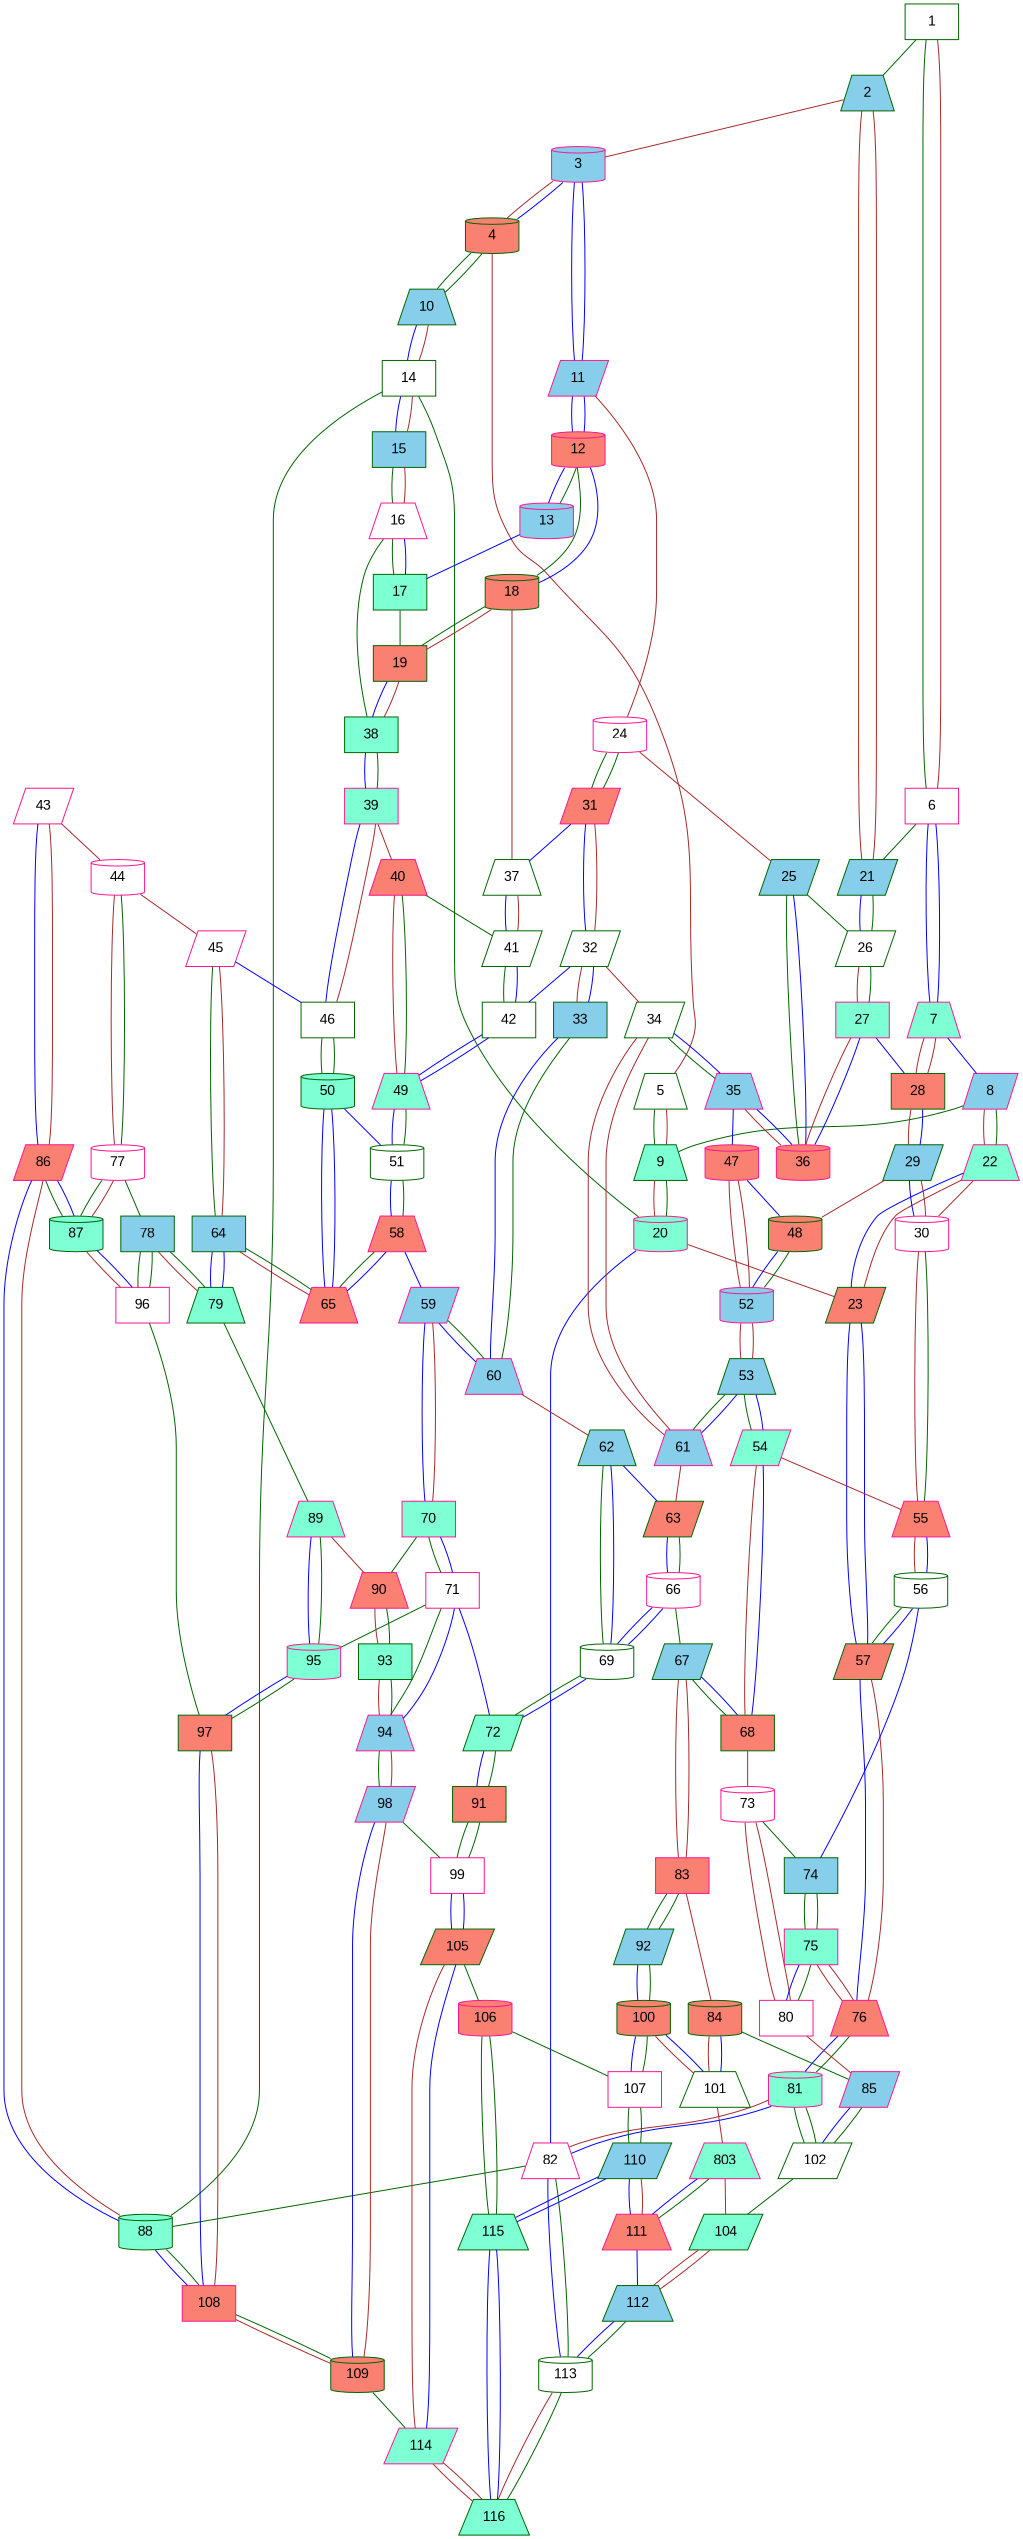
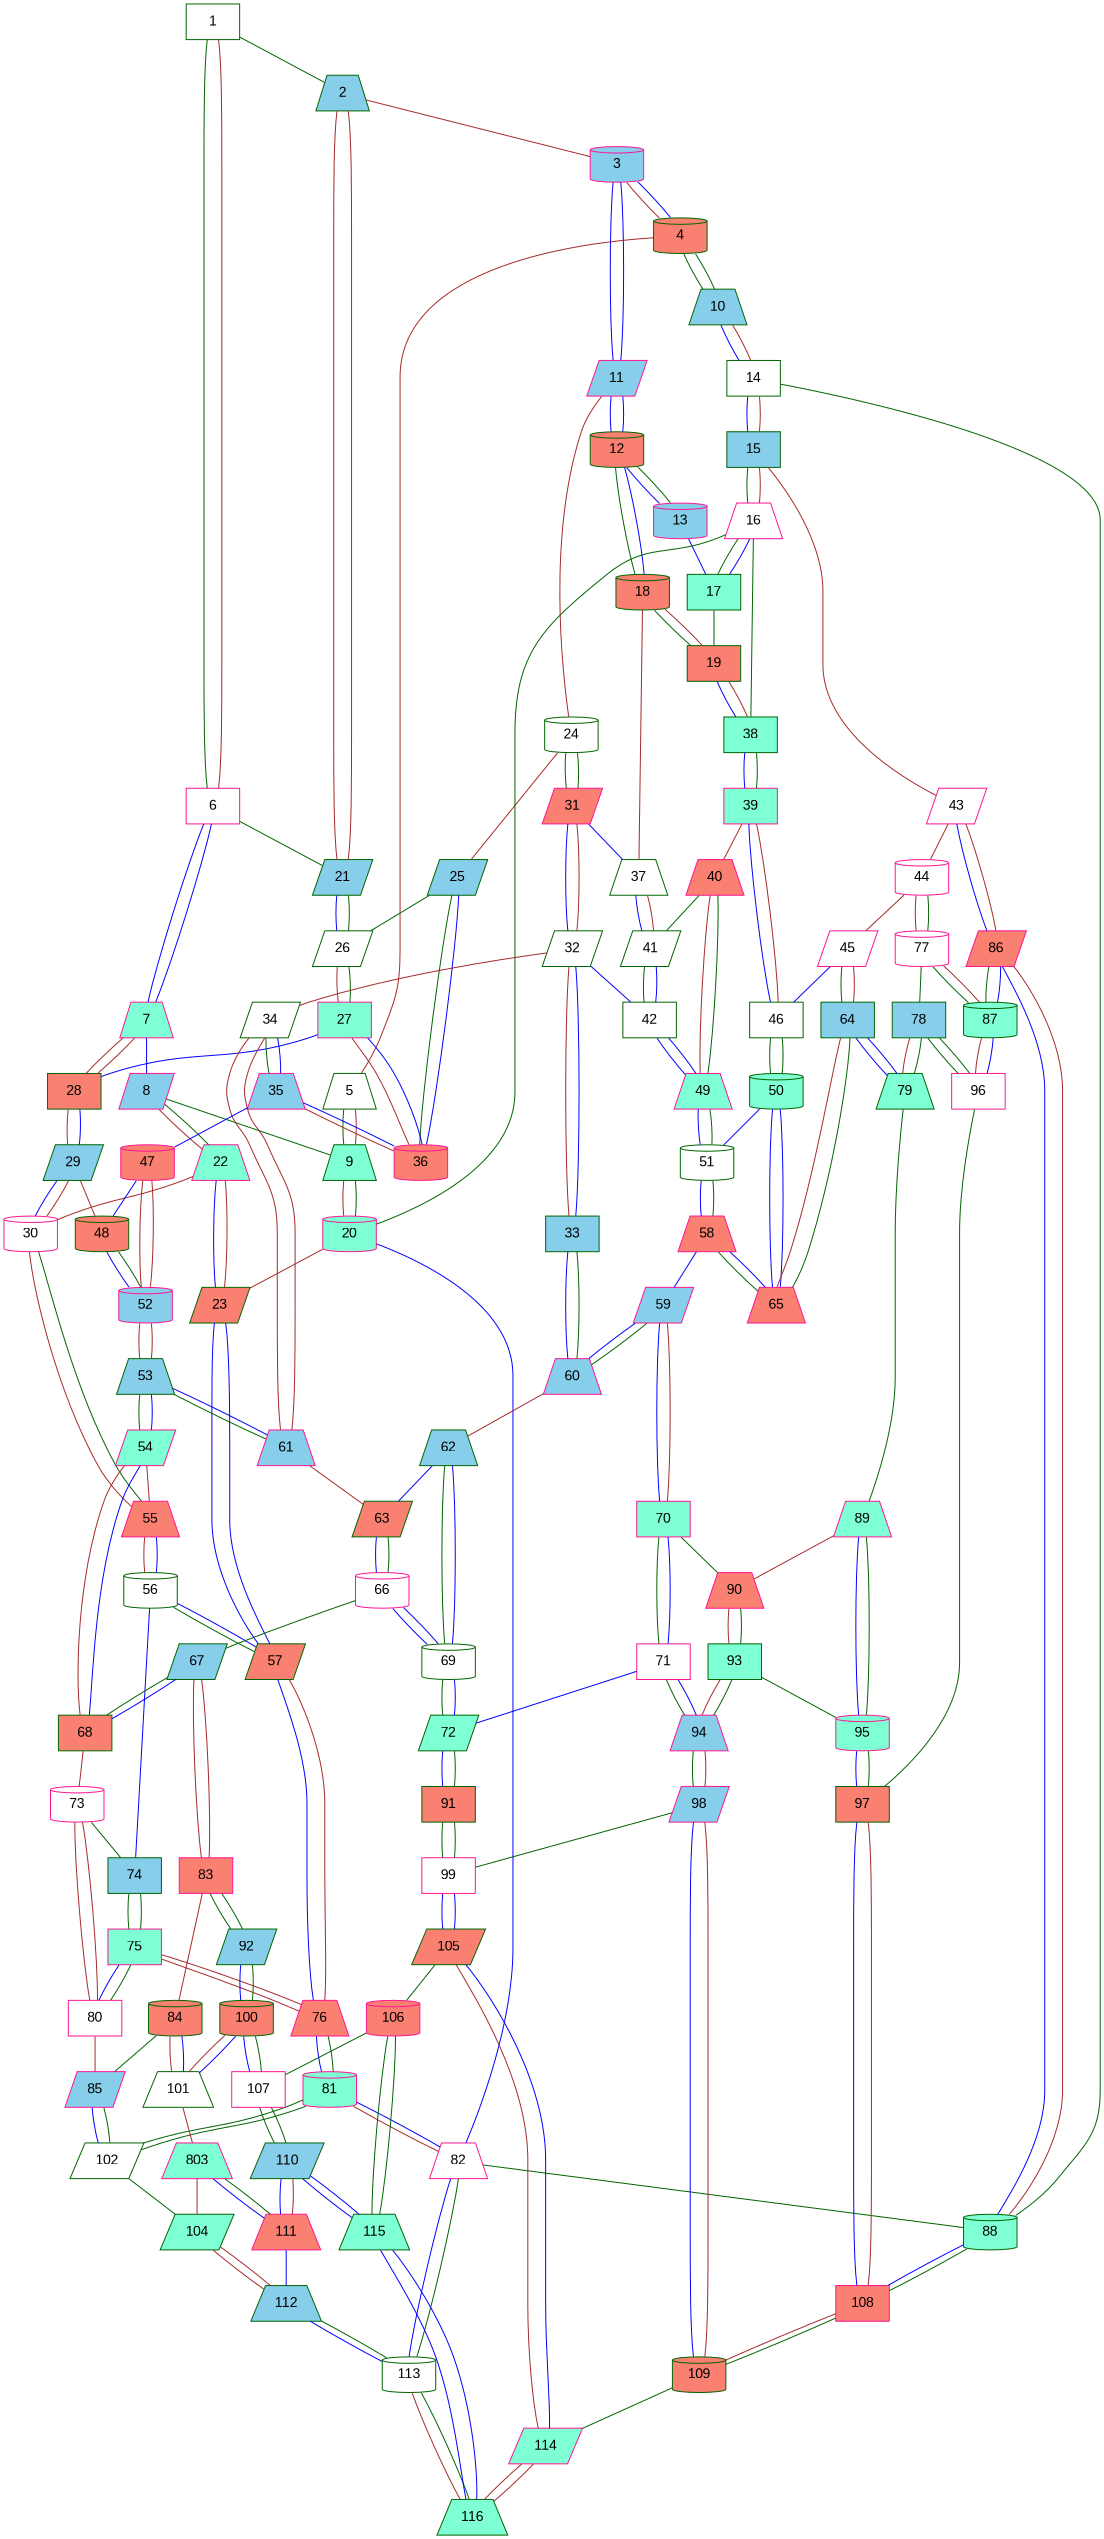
node "12": color deeppink -> darkgreen
edge "15" -- "43": added
node "24": color deeppink -> darkgreen
edge "14" -- "20": now "16" -- "20"
edge "71" -- "95": now "93" -- "95"
